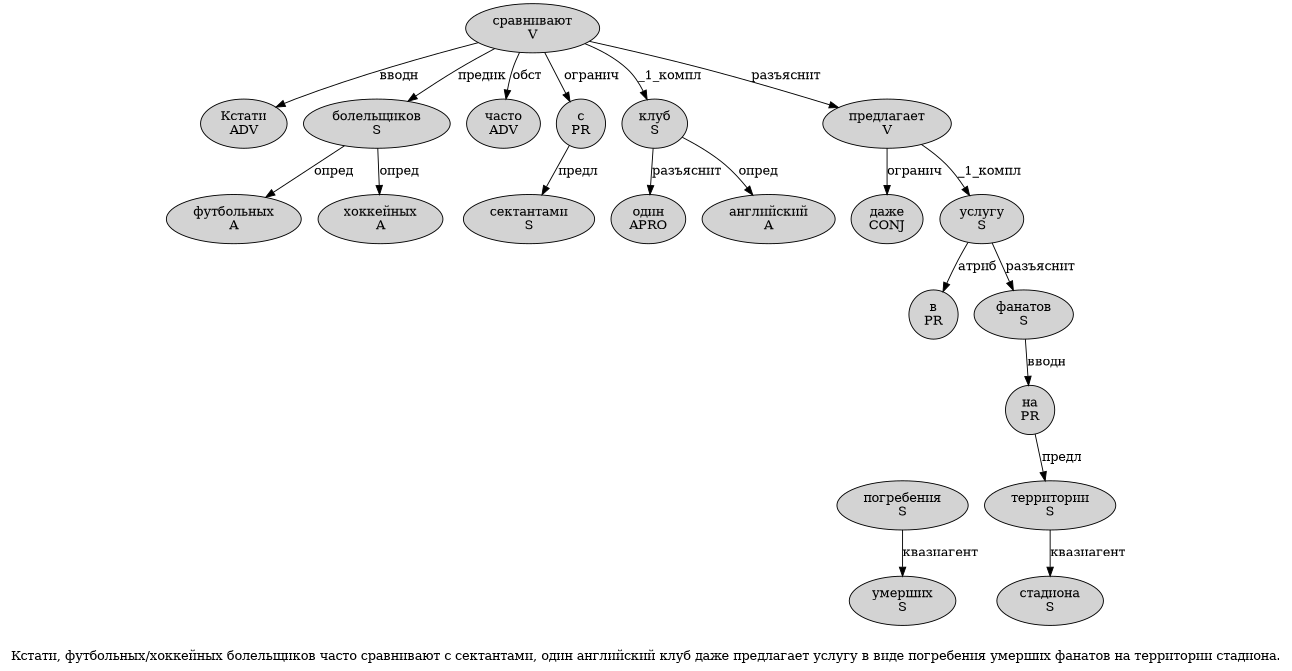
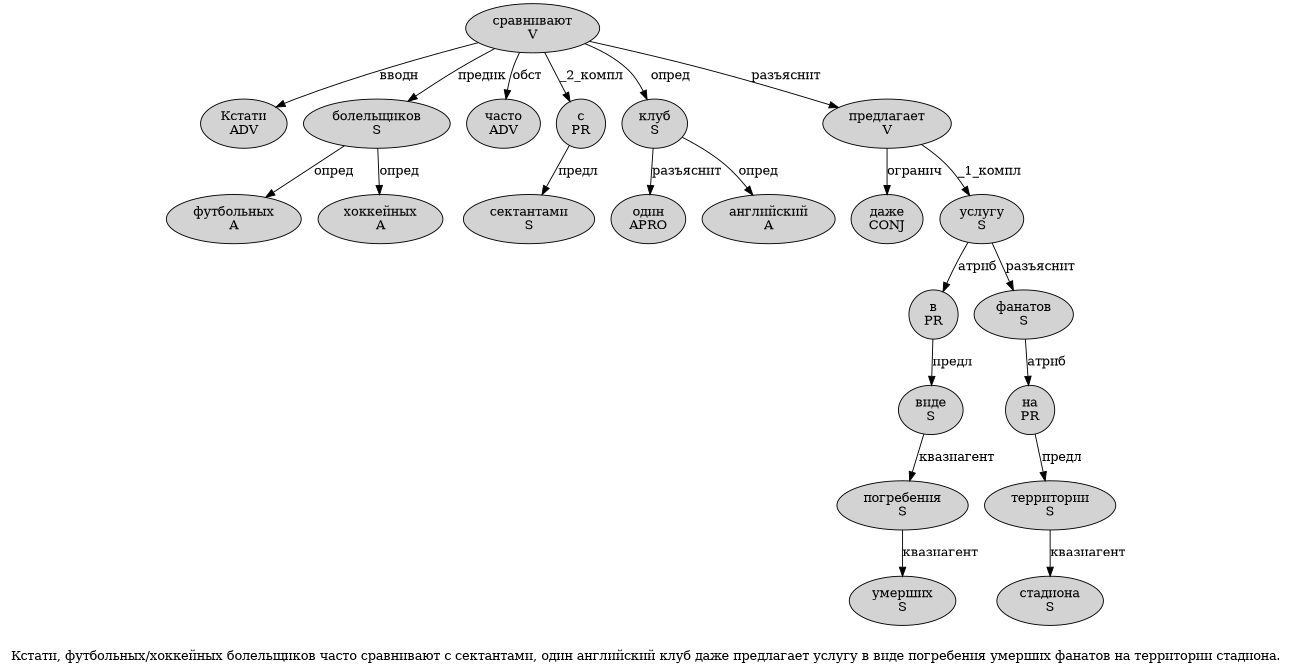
edge "сравнивают V" -> "с PR": label "огранич" -> "_2_компл"
edge "сравнивают V" -> "клуб S": label "_1_компл" -> "опред"
edge "фанатов S" -> "на PR": label "вводн" -> "атриб"
node "виде S": added
